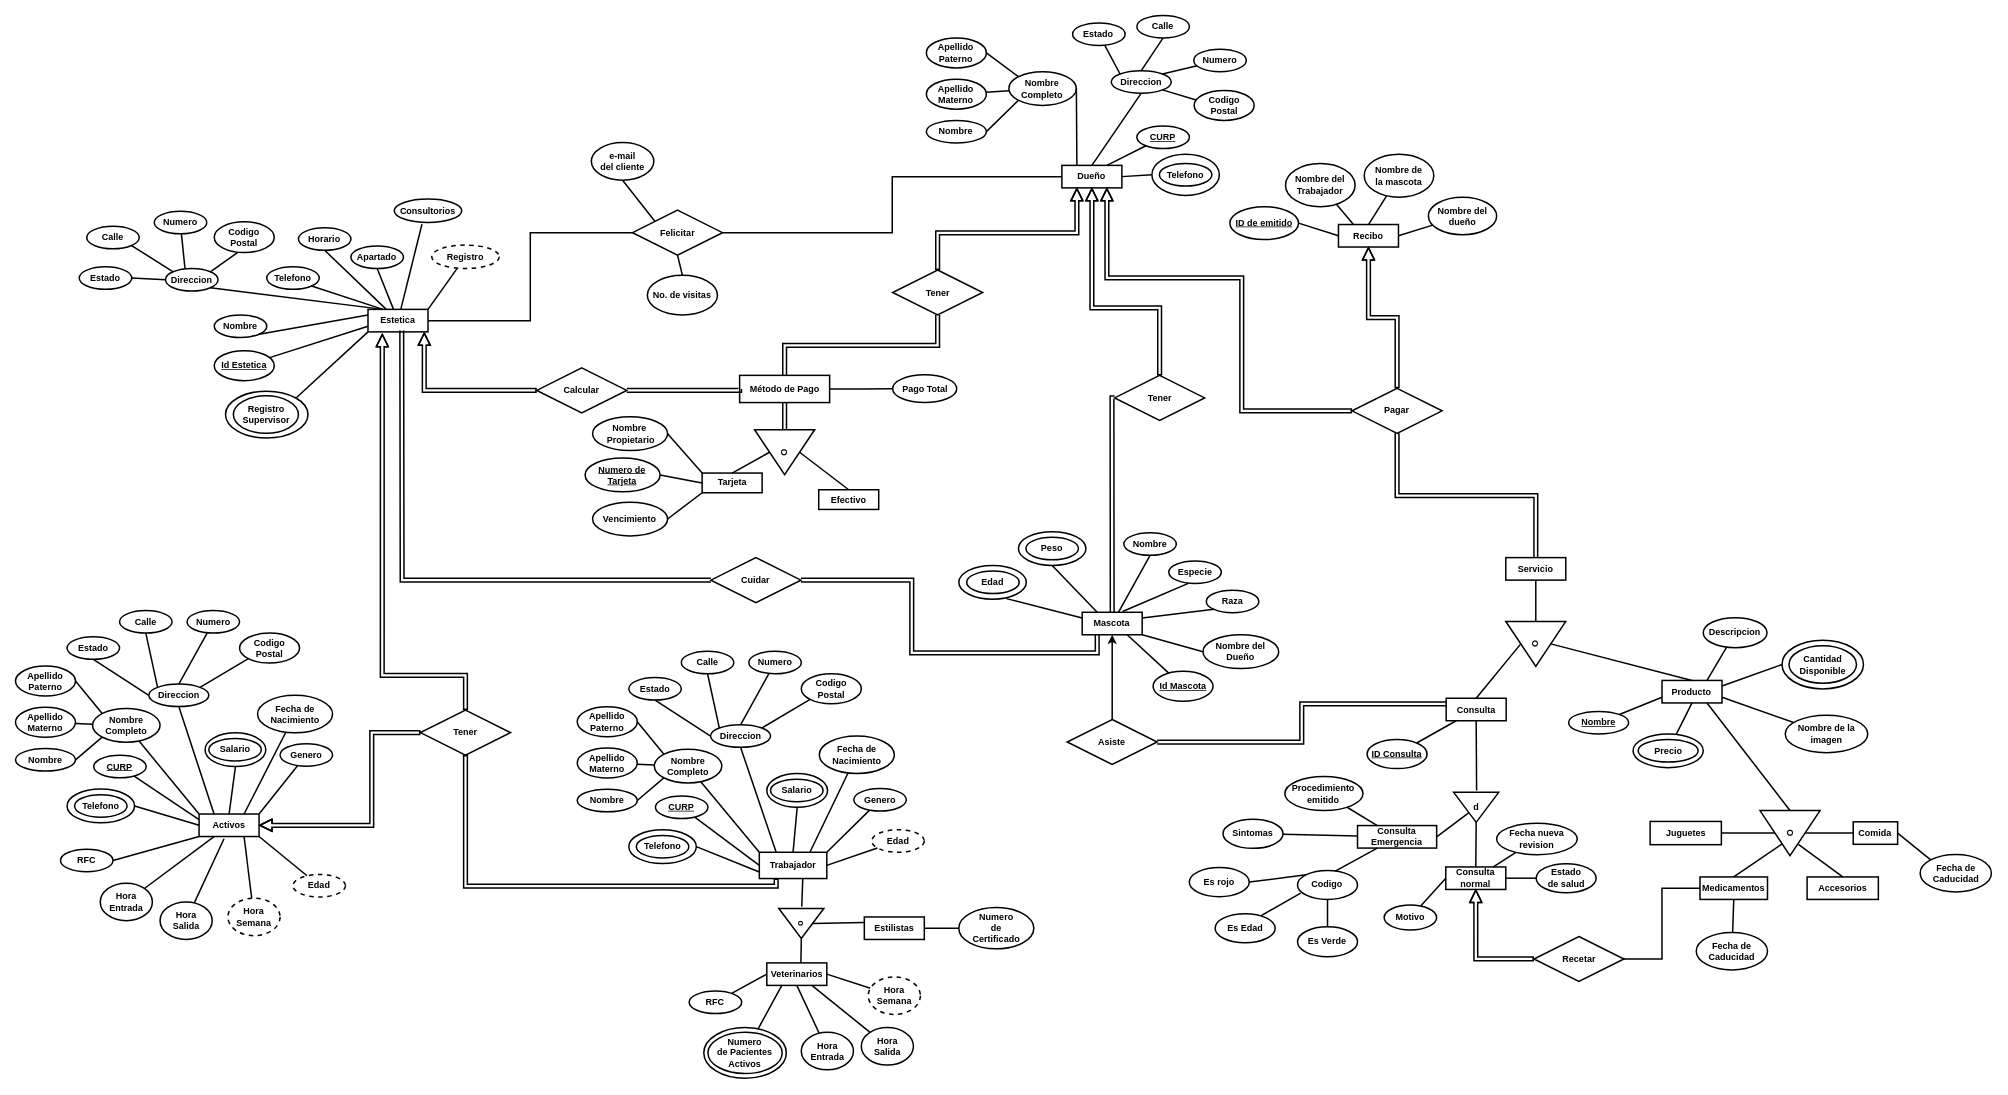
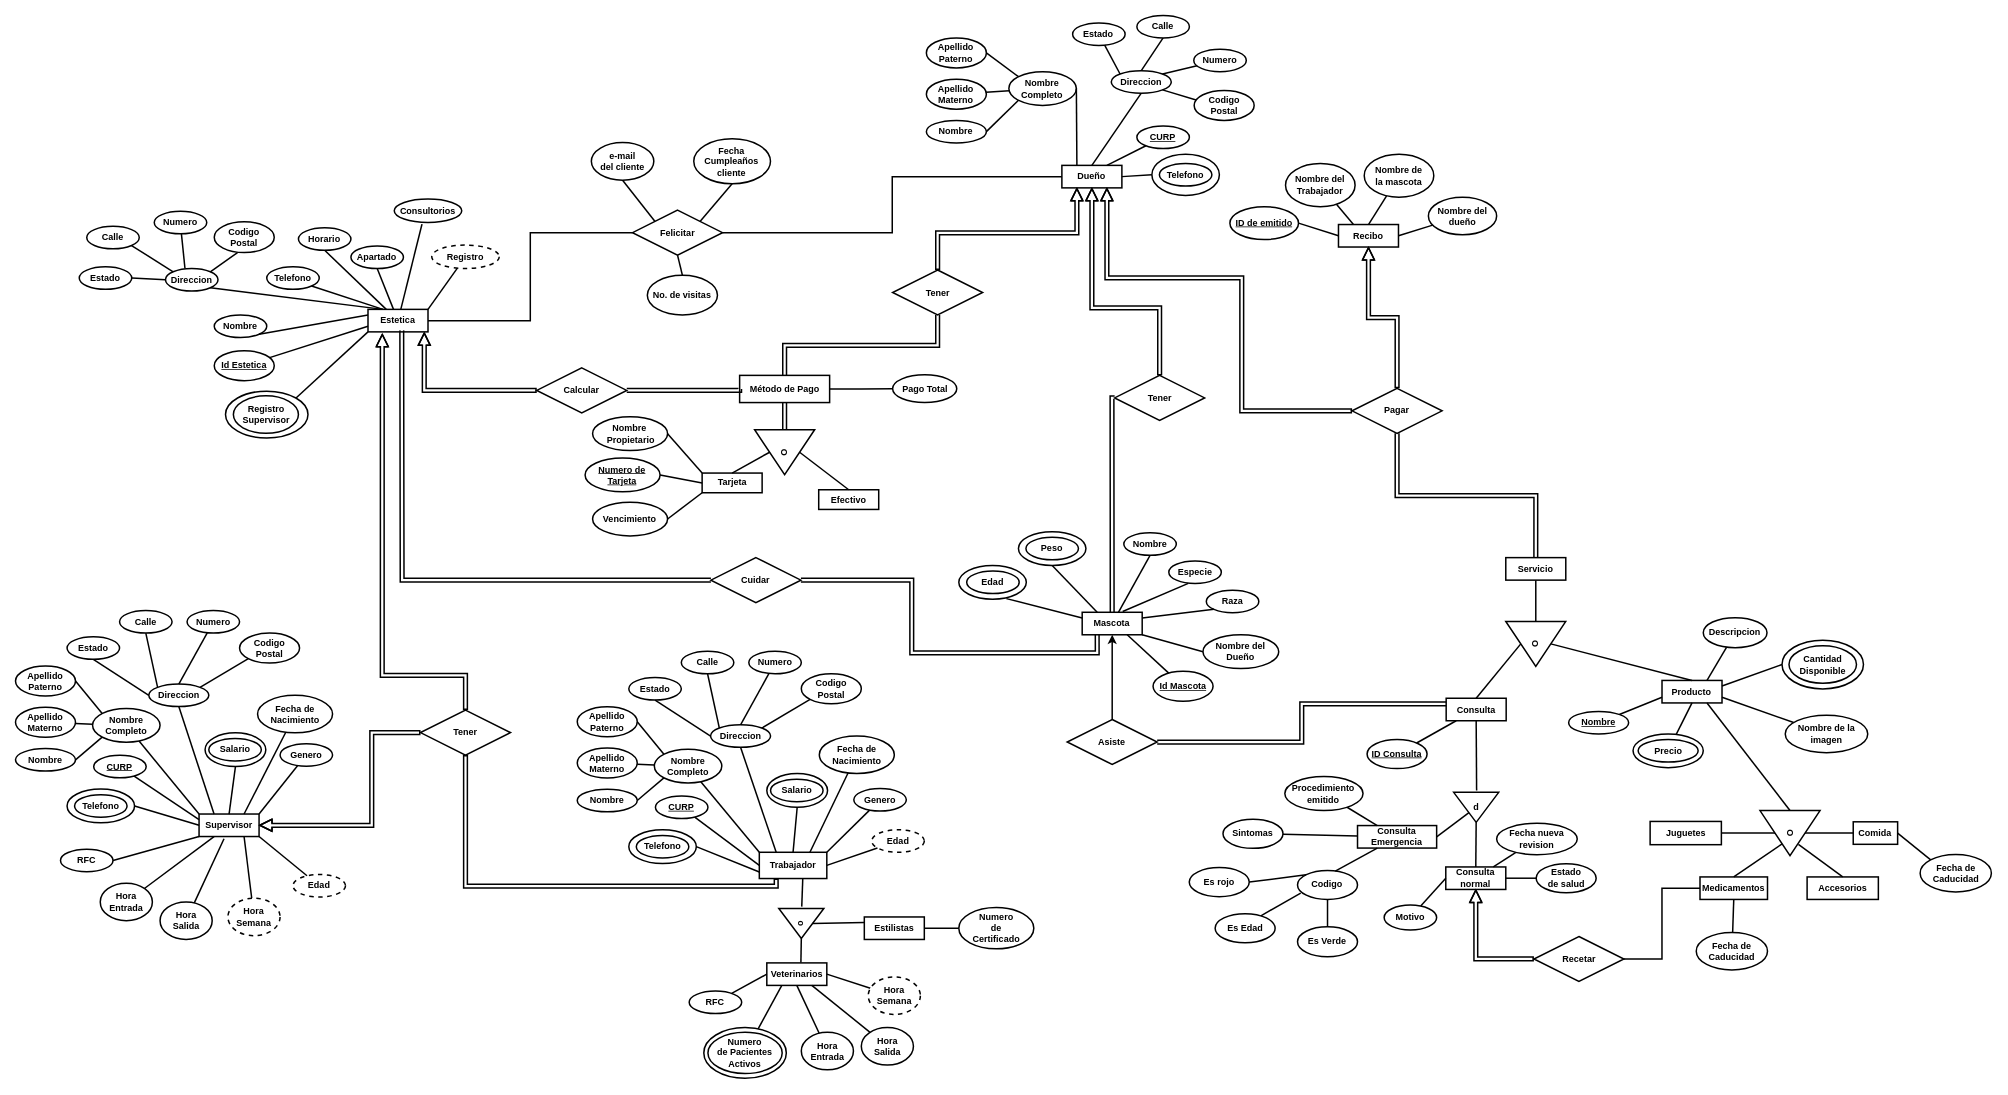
node "Fecha Cumpleaños cliente": added
edge "Fecha Cumpleaños cliente" -- "Felicitar": added
node "Activos": label "Activos" -> "Supervisor"
